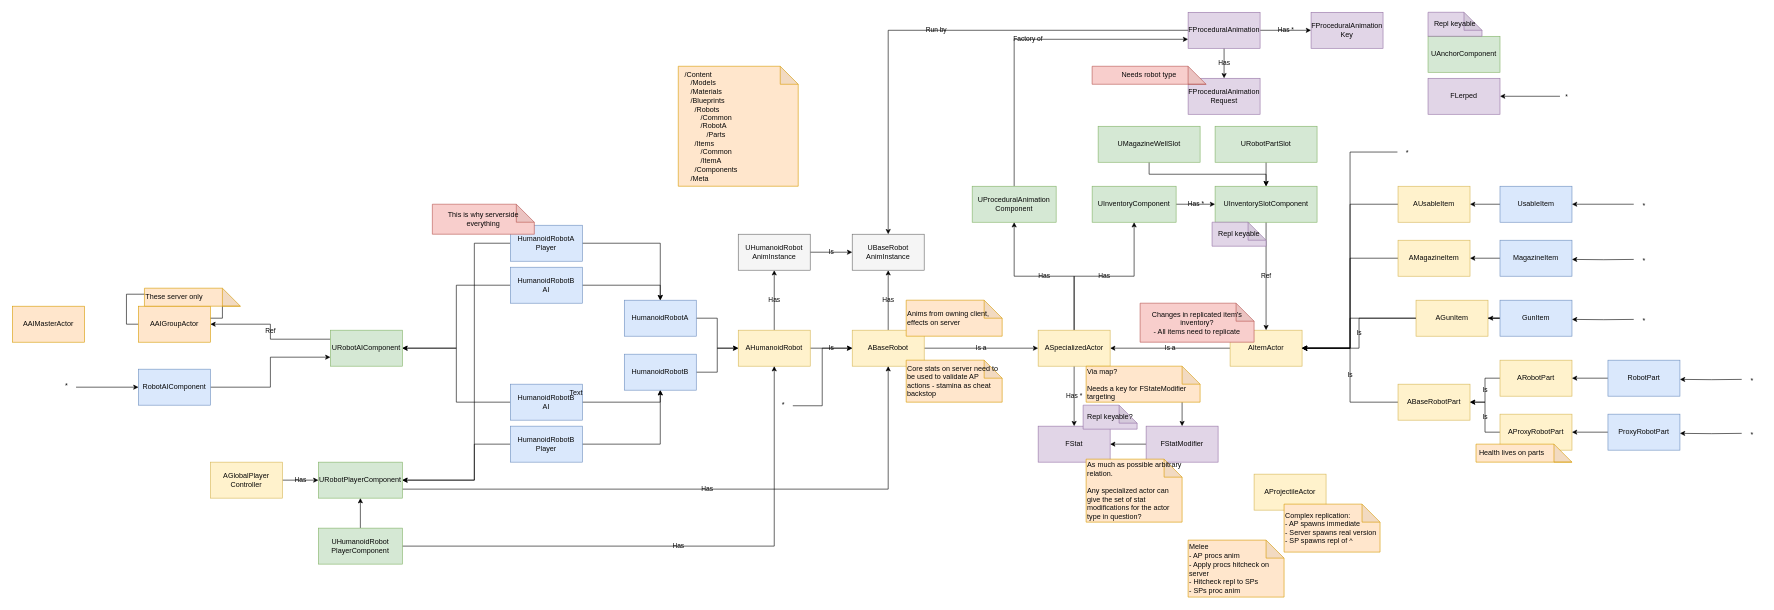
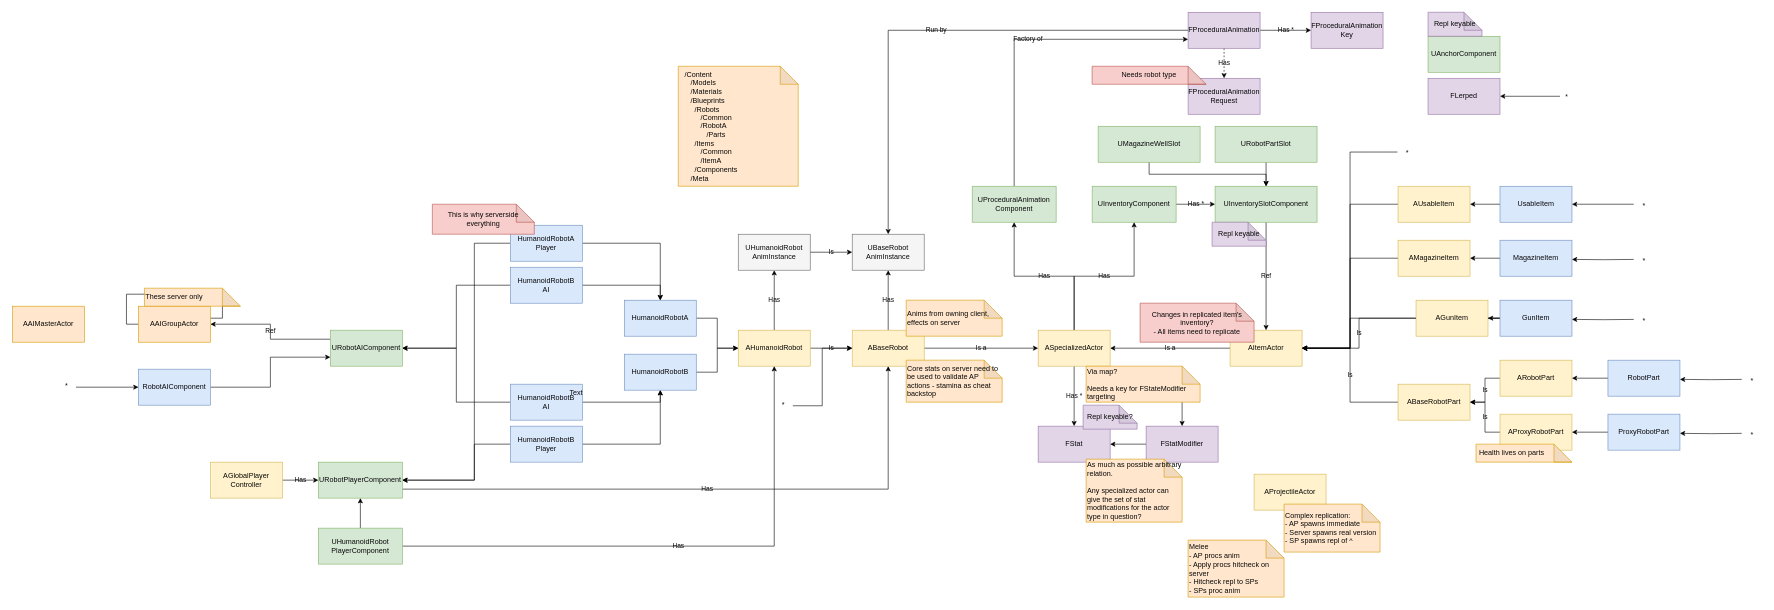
edge "FProceduralAnimation" -> "FProceduralAnimation Request": style solid -> dashed
